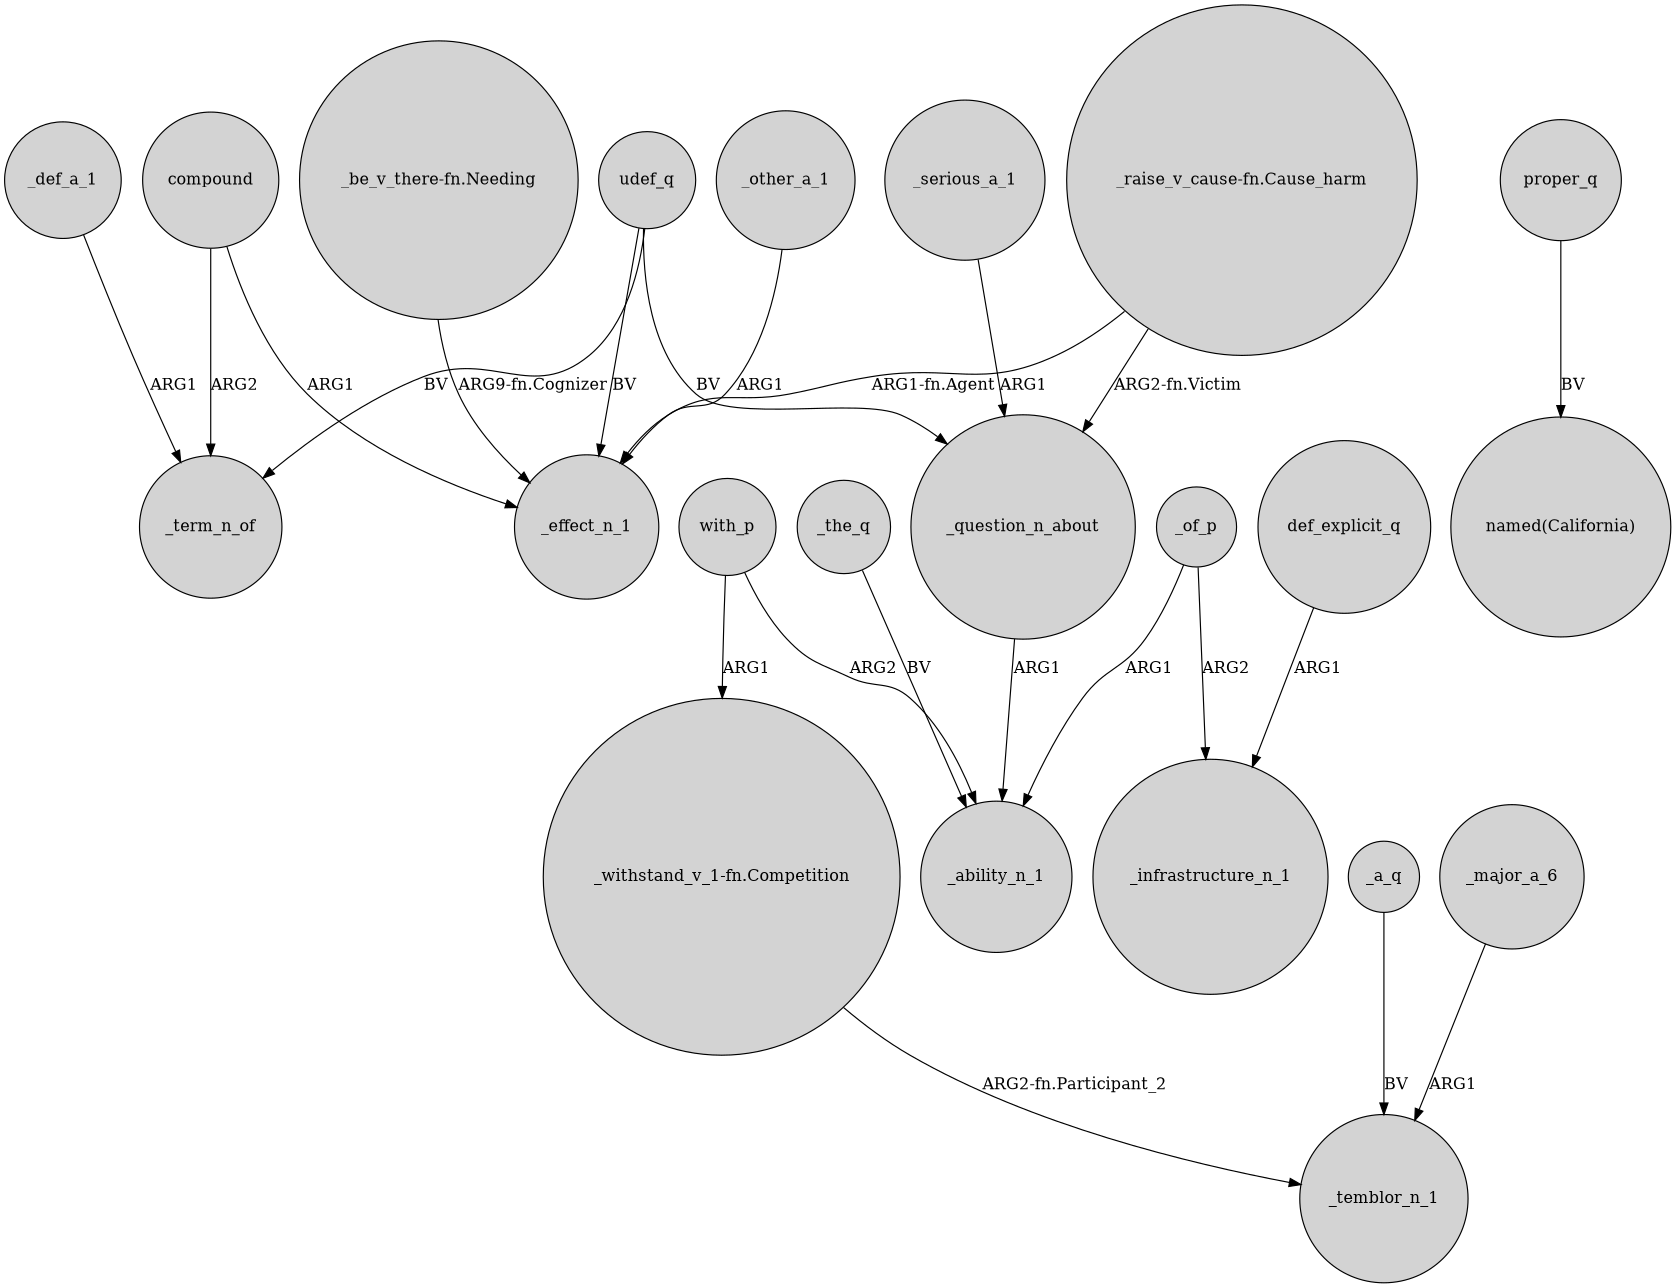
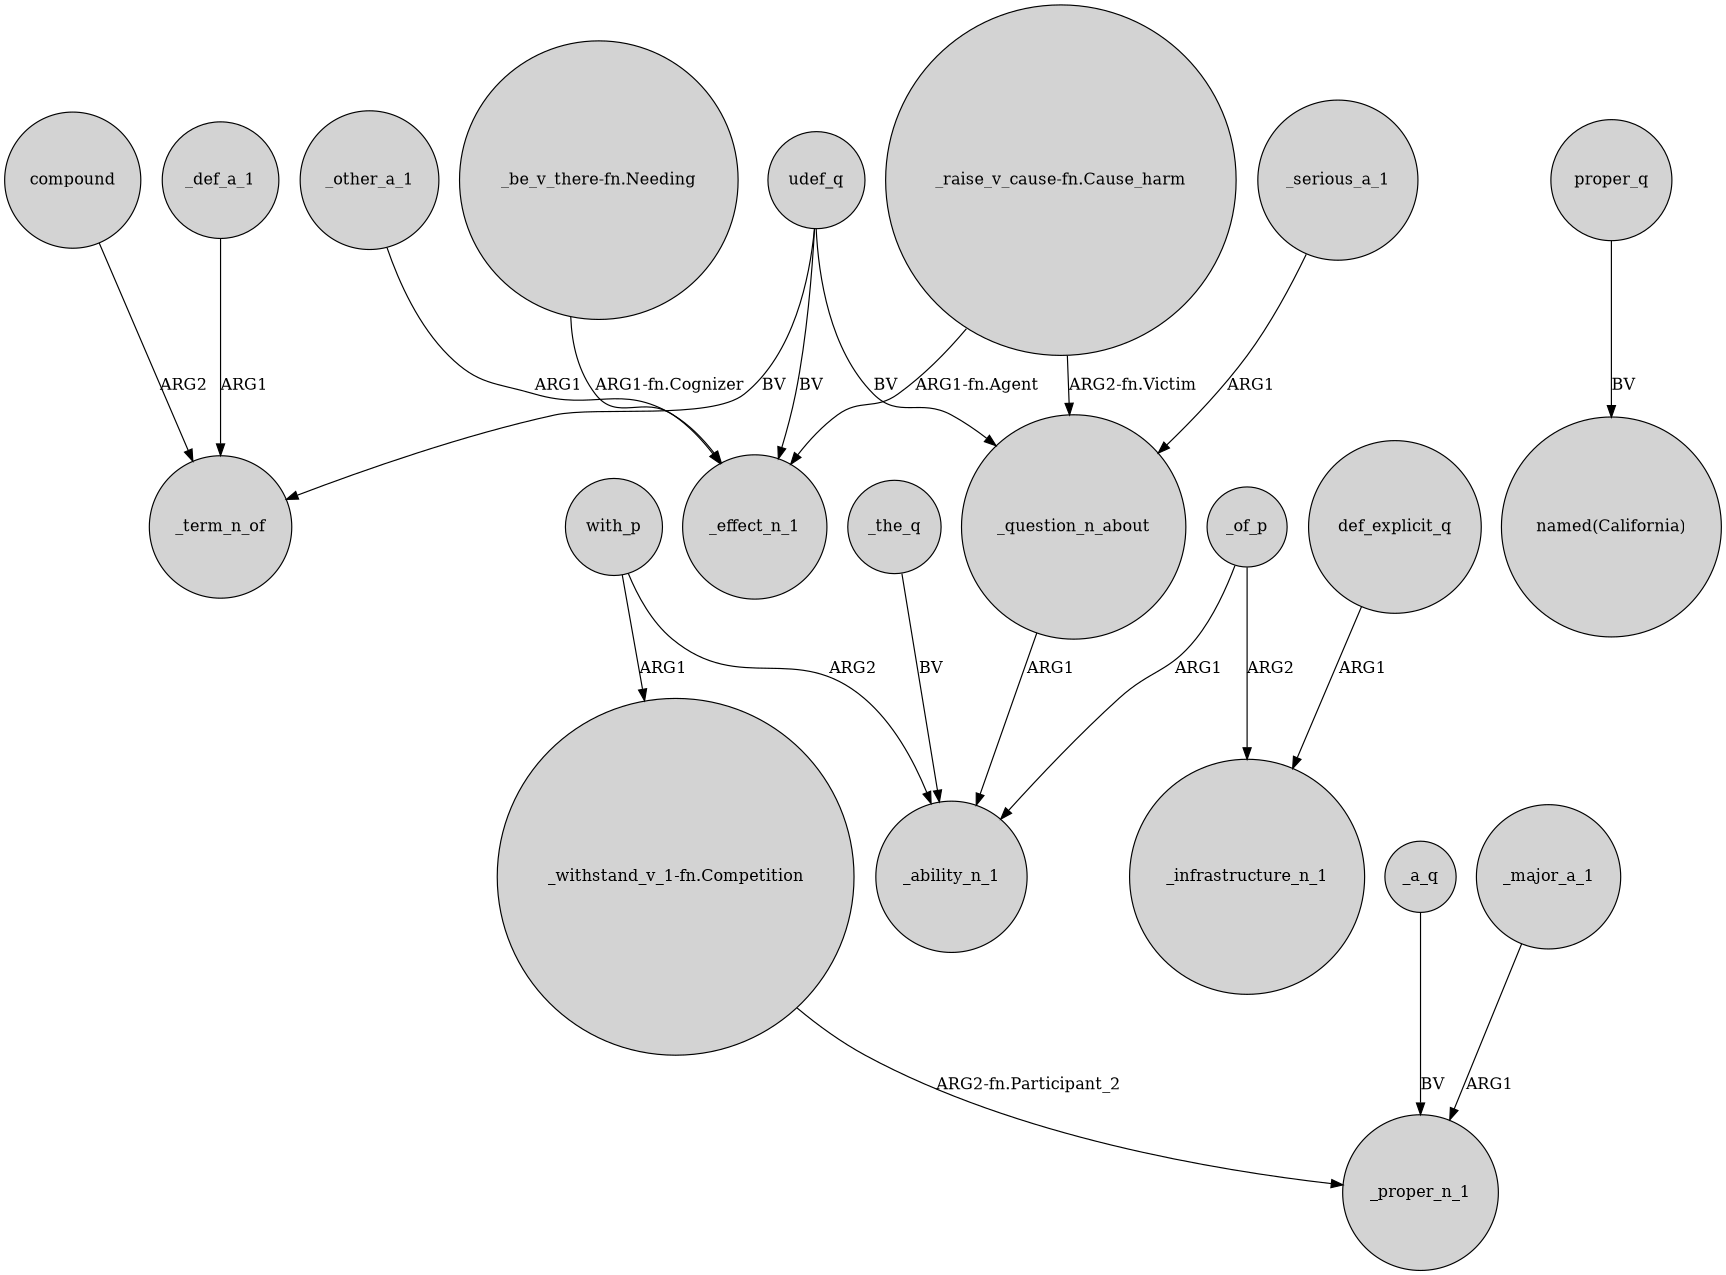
edge "_be_v_there-fn.Needing" -> "_effect_n_1": label "ARG9-fn.Cognizer" -> "ARG1-fn.Cognizer"
edge "compound" -> "_effect_n_1": removed, label "ARG1"
node "_major_a_6": label "_major_a_6" -> "_major_a_1"
node "_temblor_n_1": label "_temblor_n_1" -> "_proper_n_1"
